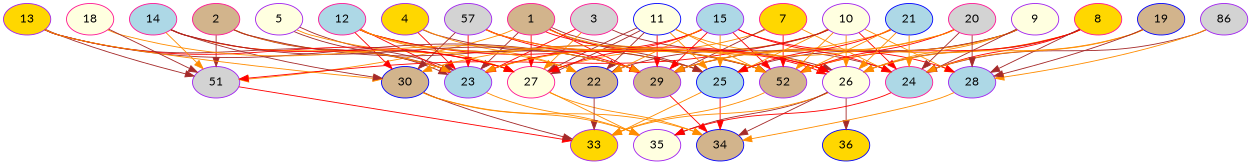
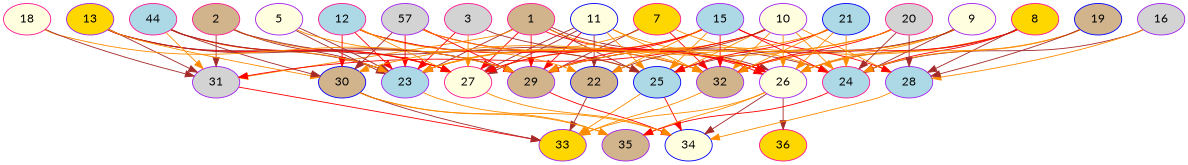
node "14": label "14" -> "44"
node "4": removed
node "86": label "86" -> "16"
edge "10" -> "24": color red -> darkorange
edge "15" -> "23": color red -> darkorange
node "51": label "51" -> "31"
node "52": label "52" -> "32"
edge "27" -> "35": removed
edge "26" -> "35": color brown -> darkorange
node "35": fillcolor lightyellow -> tan
node "34": fillcolor tan -> lightyellow
node "36": color blue -> deeppink
